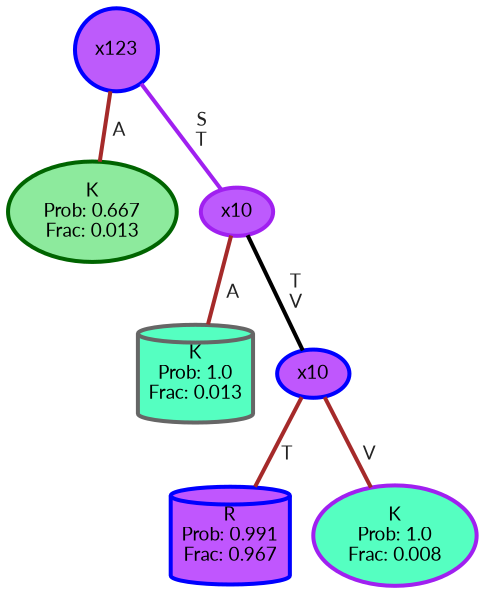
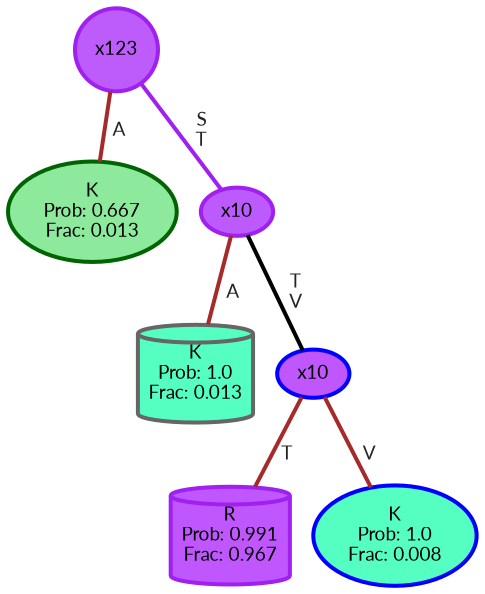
node "x123": color blue -> purple
node "R Prob: 0.991 Frac: 0.967": color blue -> purple
node "K Prob: 1.0 Frac: 0.008": color purple -> blue
